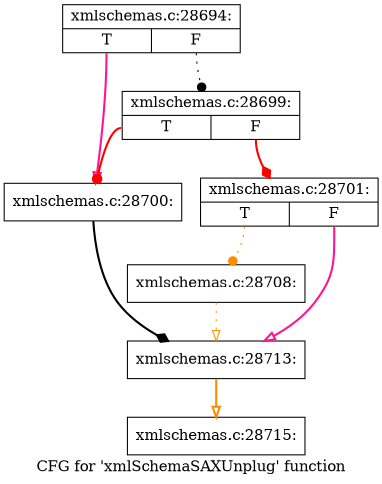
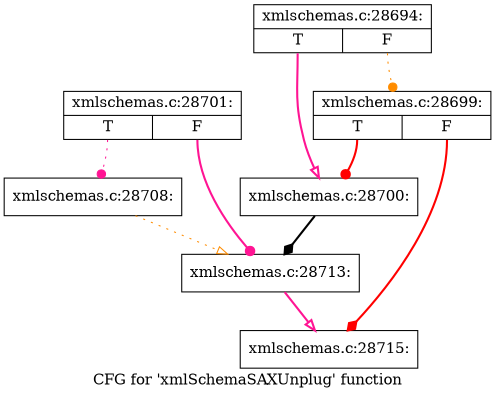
edge "xmlschemas.c:28694:" -> "xmlschemas.c:28699:": color black -> darkorange
edge "xmlschemas.c:28699:" -> "xmlschemas.c:28701:": now "xmlschemas.c:28699:" -> "xmlschemas.c:28715:"
edge "xmlschemas.c:28701:" -> "xmlschemas.c:28708:": color darkorange -> deeppink
edge "xmlschemas.c:28701:" -> "xmlschemas.c:28713:": arrowhead onormal -> dot
edge "xmlschemas.c:28713:" -> "xmlschemas.c:28715:": color darkorange -> deeppink
